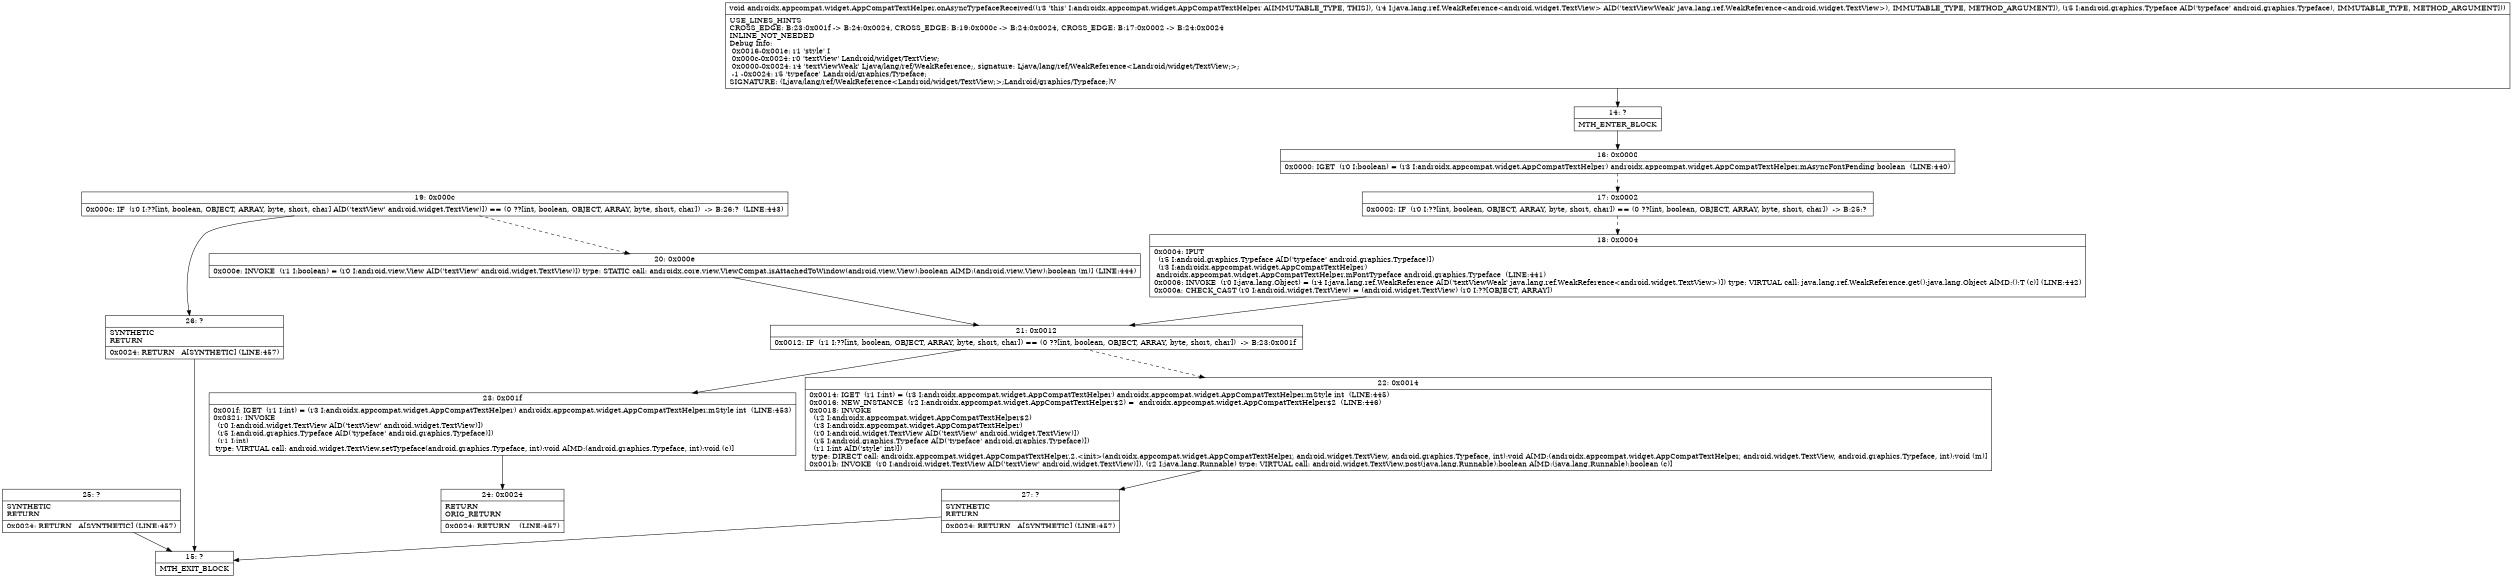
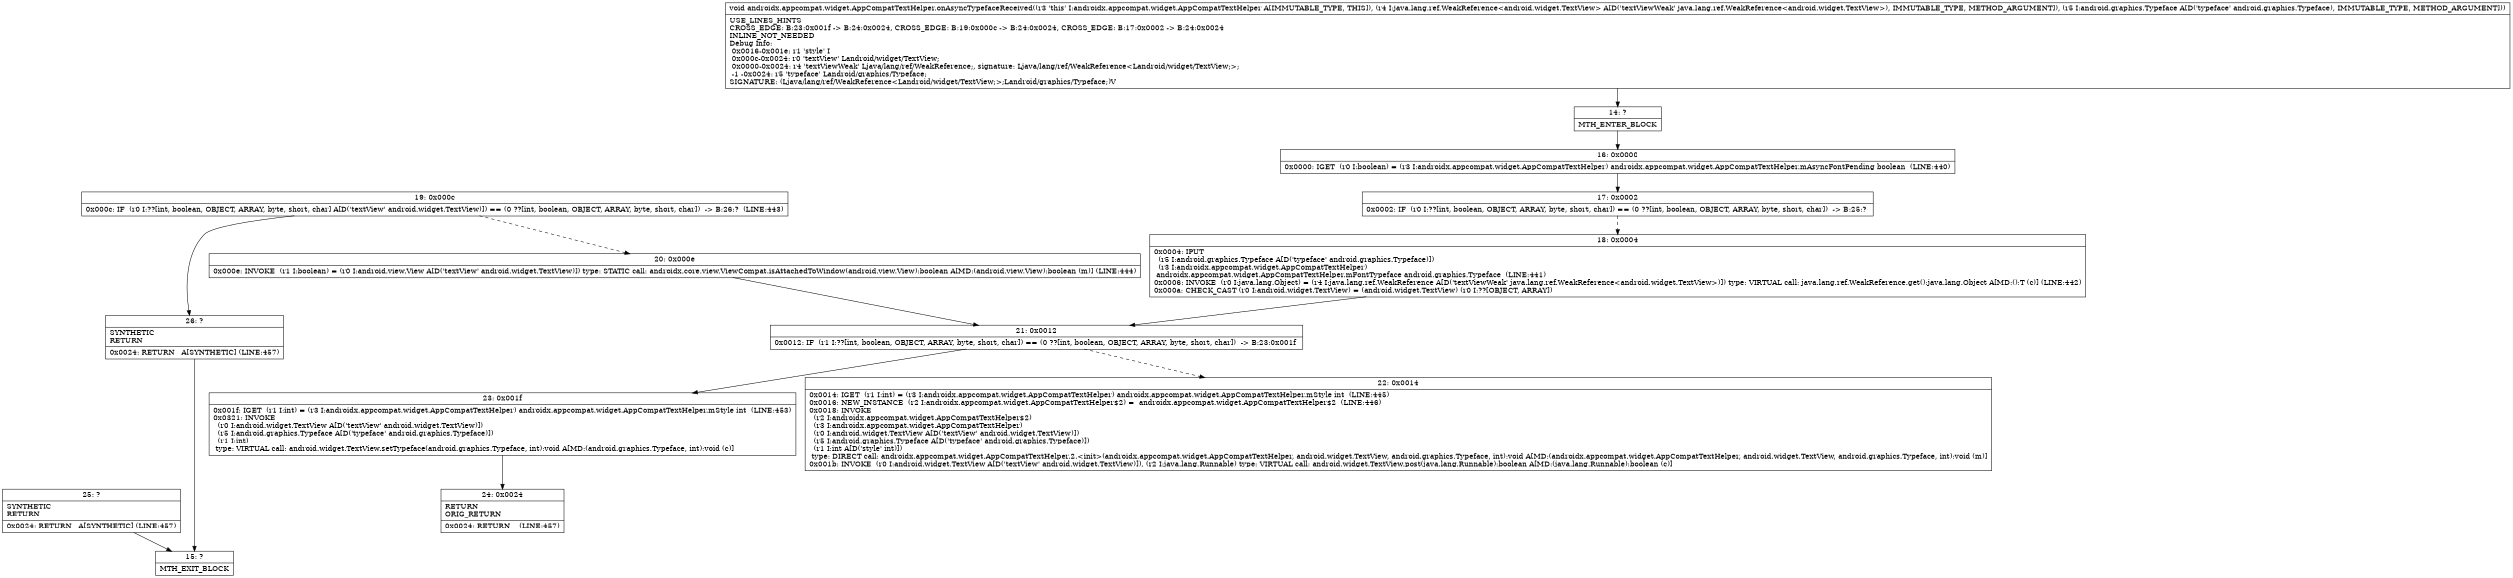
edge "16: 0x0000" -> "17: 0x0002": style dashed -> solid
node "27: ?": removed
